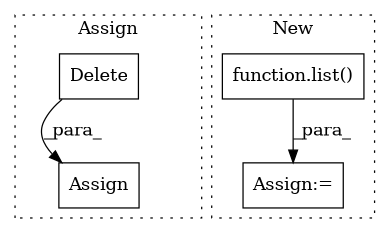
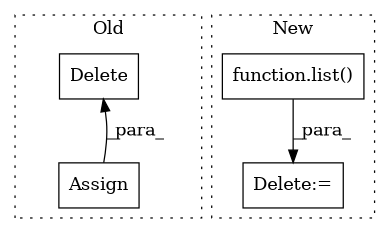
cluster "Assign": label "Assign" -> "Old"
edge "Delete" -> "Assign": reversed
node "Assign:=": label "Assign:=" -> "Delete:="
